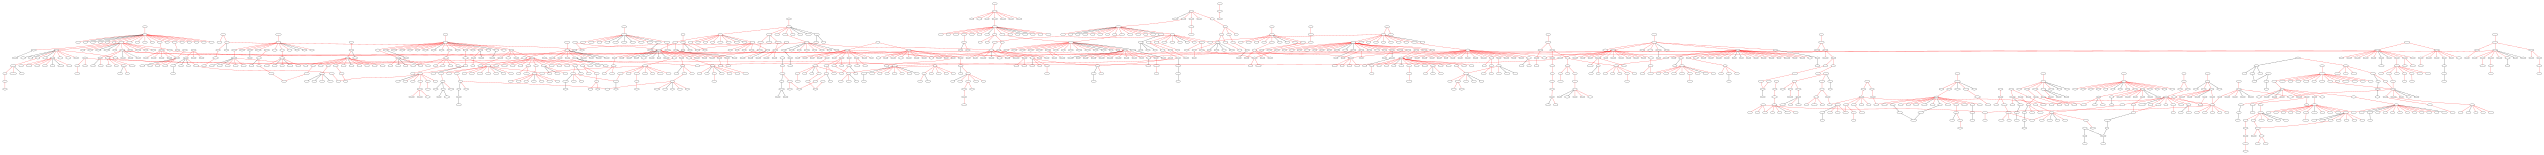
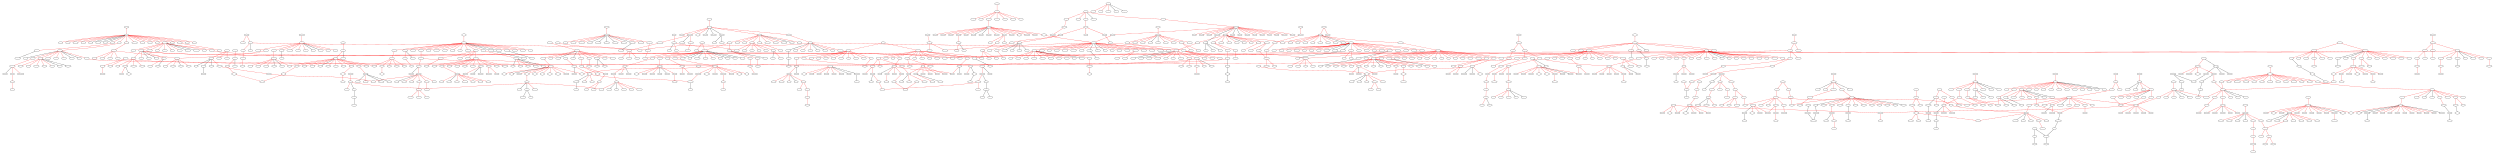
edge "Mariah Carey" -- "Destiny's Child": color black -> red
node "The Veronicas": added
edge "Panic at the Disco" -- "Cute Is What We Aim For": removed
node "The Vines": removed
edge "UB40" -- "Dennis Brown": now "Bob Marley & The Wailers" -- "Dennis Brown"
